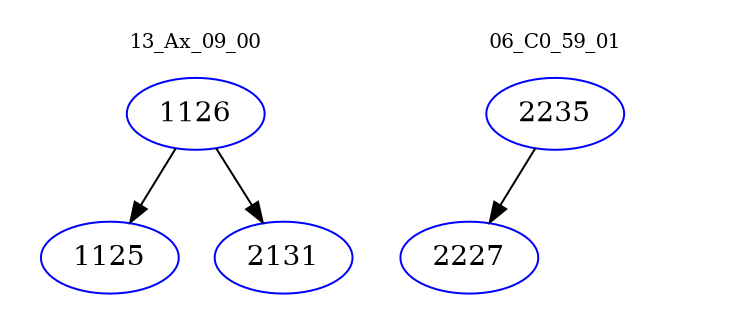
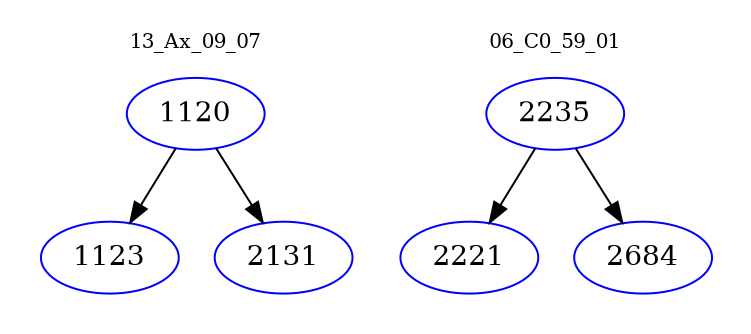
cluster "13_Ax_09_00": label "13_Ax_09_00" -> "13_Ax_09_07"
node "1126": label "1126" -> "1120"
node "1125": label "1125" -> "1123"
node "2227": label "2227" -> "2221"
node "2684": added
